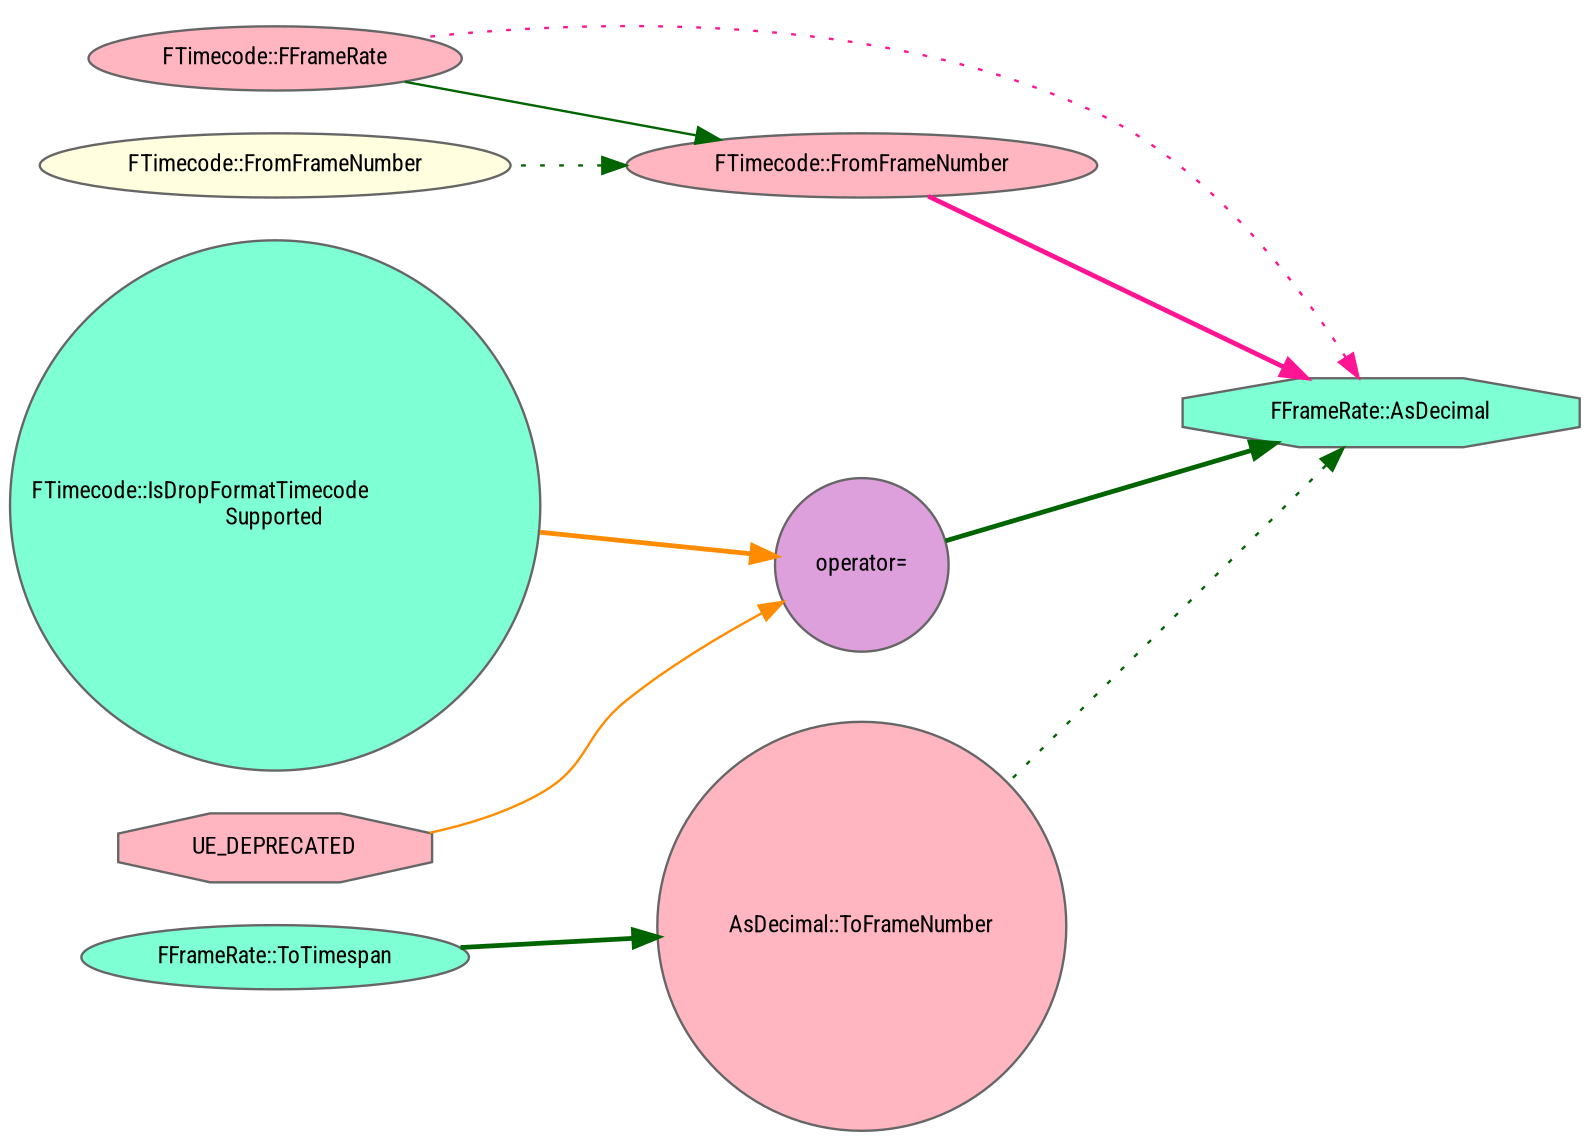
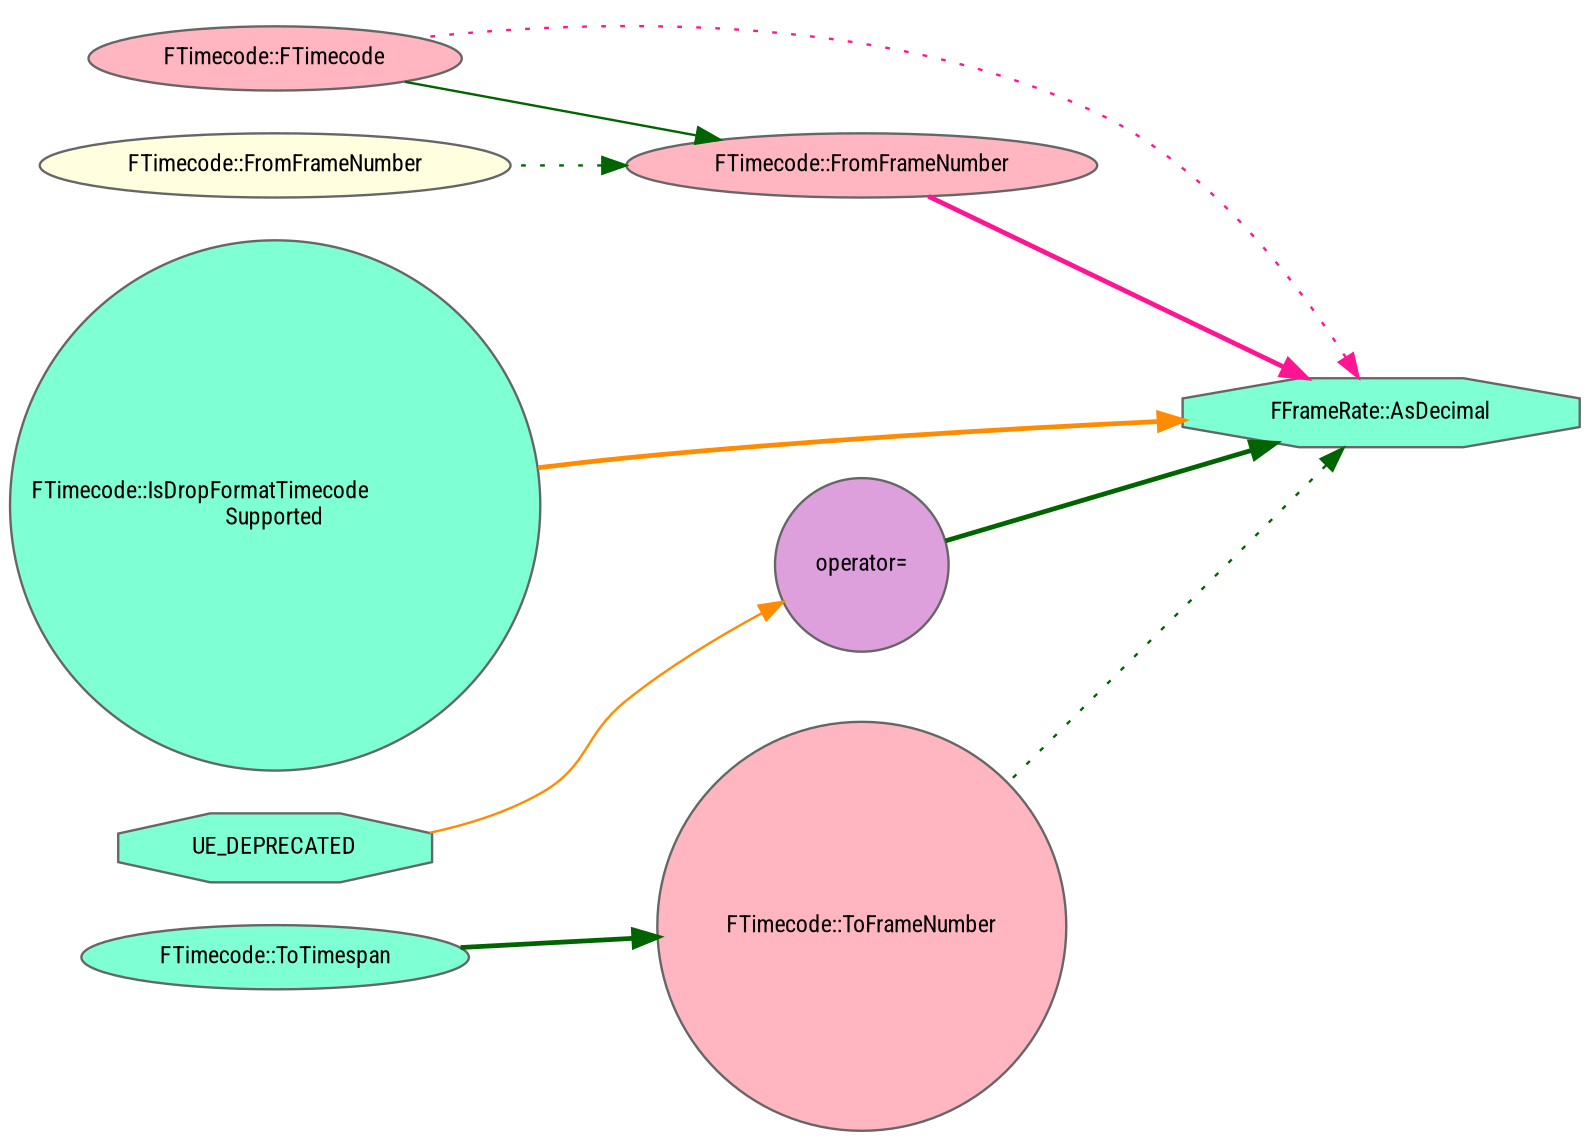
node "FTimecode::FFrameRate": label "FTimecode::FFrameRate" -> "FTimecode::FTimecode"
edge "FTimecode::IsDropFormatTimecode Supported" -> "operator=": now "FTimecode::IsDropFormatTimecode Supported" -> "FFrameRate::AsDecimal"
node "UE_DEPRECATED": fillcolor lightpink -> aquamarine
node "AsDecimal::ToFrameNumber": label "AsDecimal::ToFrameNumber" -> "FTimecode::ToFrameNumber"
node "FFrameRate::ToTimespan": label "FFrameRate::ToTimespan" -> "FTimecode::ToTimespan"
